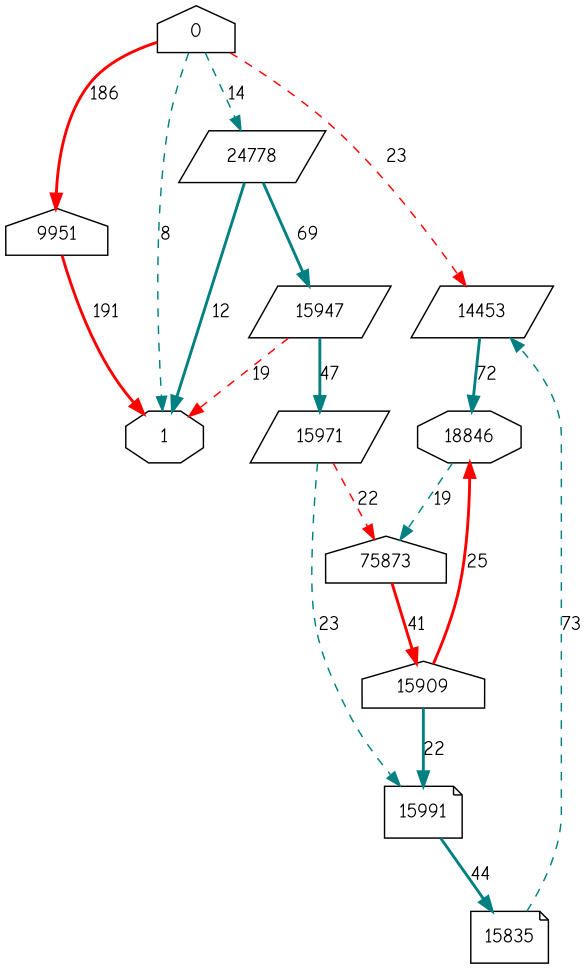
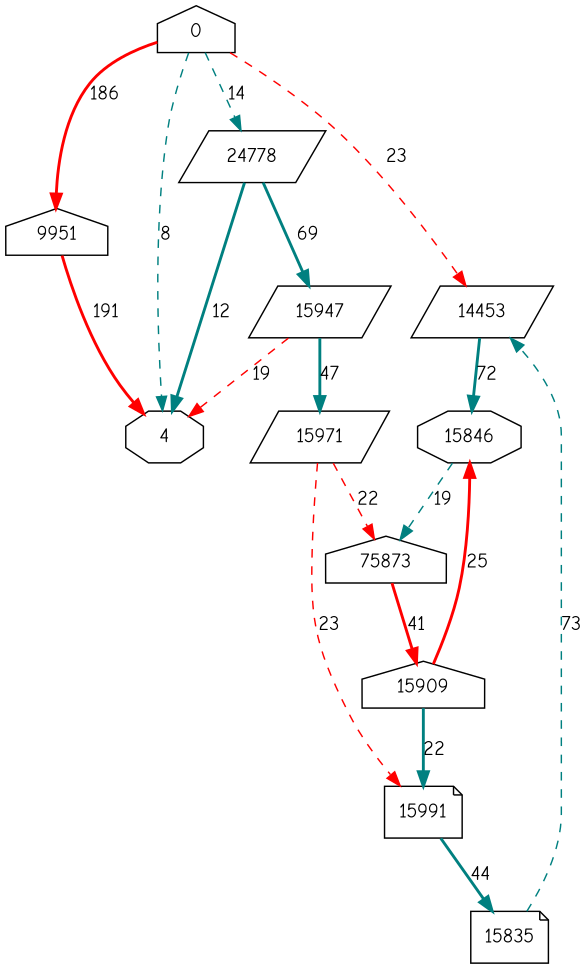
node "1": label "1" -> "4"
node "18846": label "18846" -> "15846"
edge "15971" -> "15991": color teal -> red
